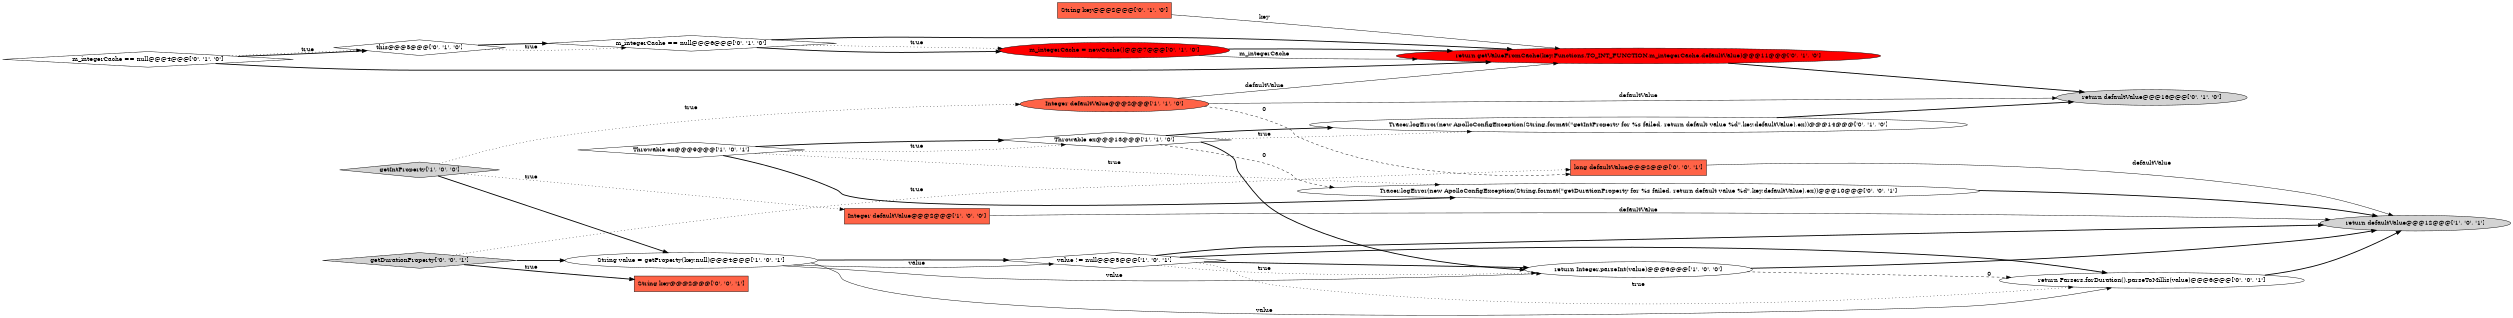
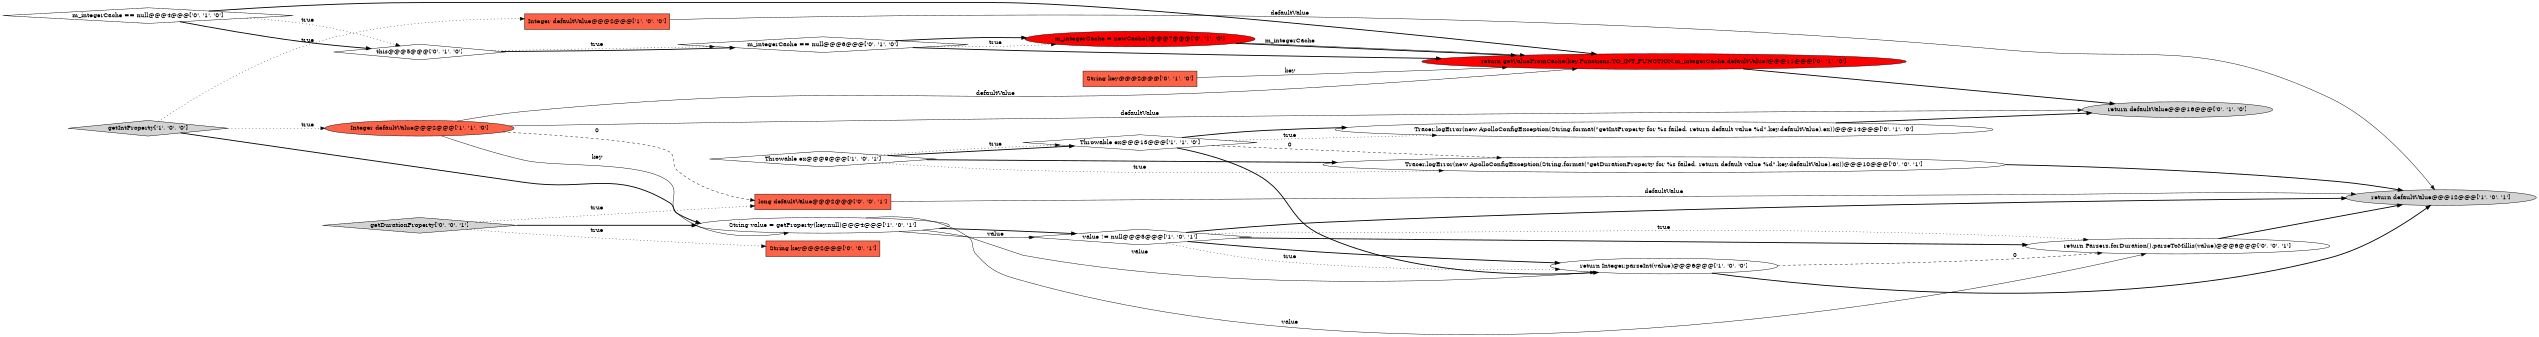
edge "Integer defaultValue@@@2@@@['1', '1', '0']" -> "String value = getProperty(key,null)@@@4@@@['1', '0', '1']": added, label "key"
edge "getDurationProperty['0', '0', '1']" -> "String key@@@2@@@['0', '0', '1']": style bold -> dotted
